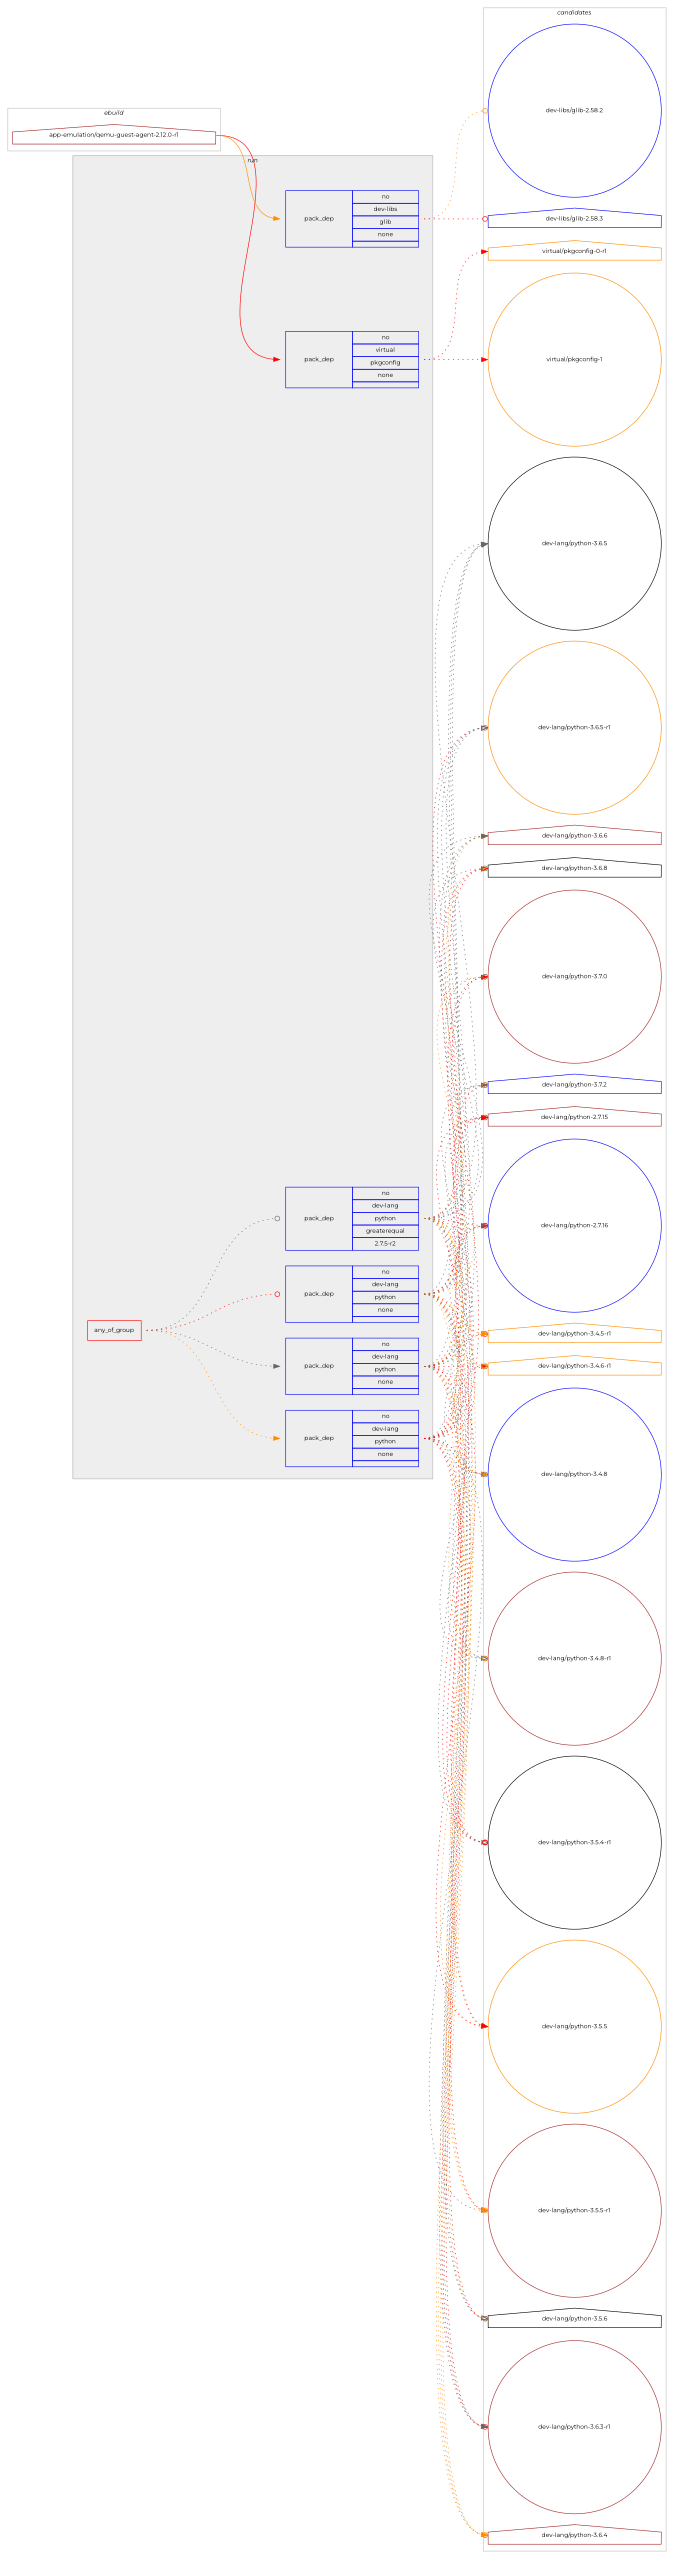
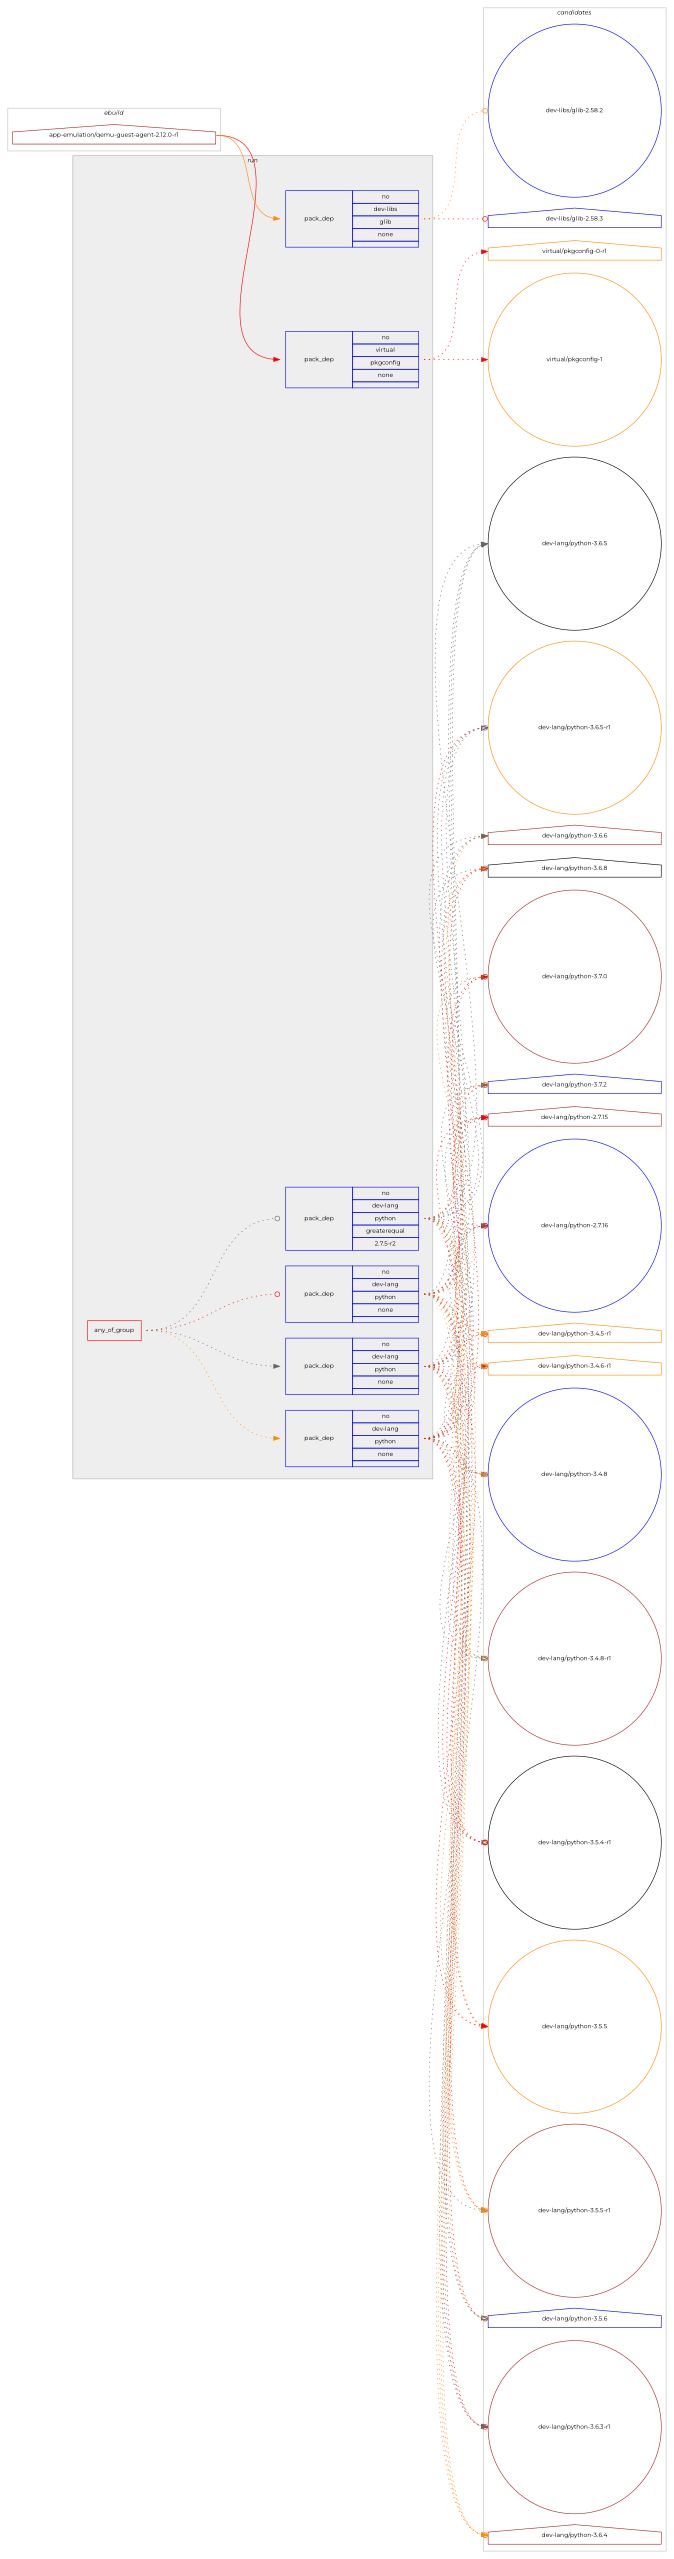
node "dev-lang/python-3.5.6": color black -> blue
